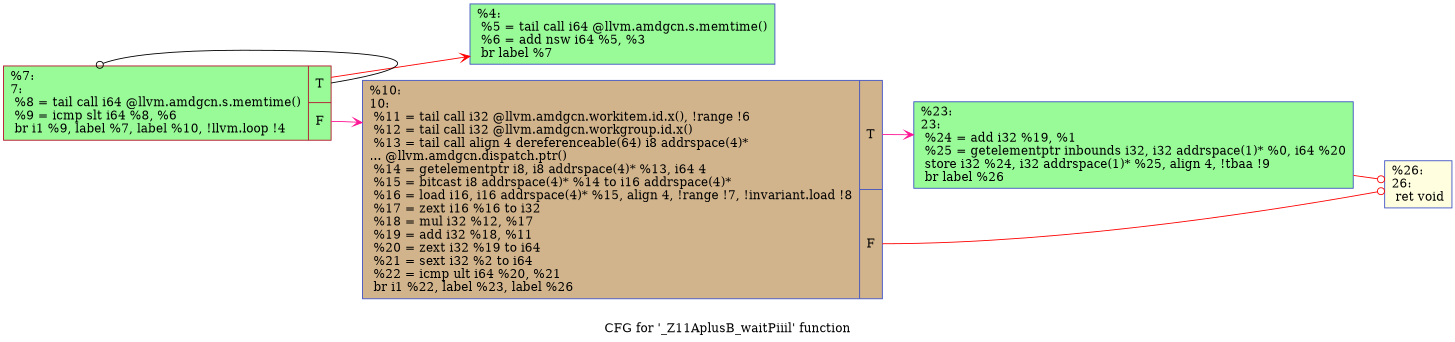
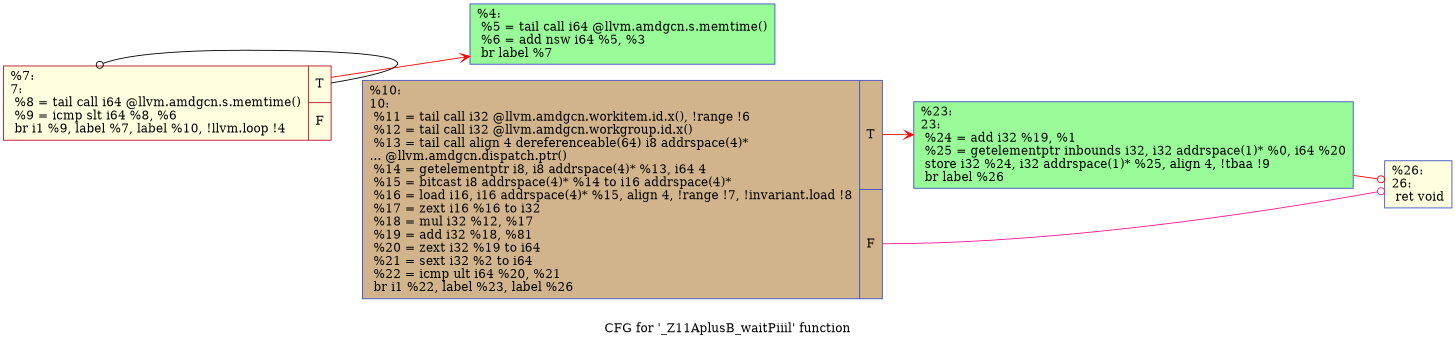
node "%7:": fillcolor palegreen -> lightyellow
edge "%7:" -> "%10:": removed
edge "%10:" -> "%23:": color deeppink -> red
edge "%10:" -> "%26:": color red -> deeppink
node "%10:": text "%19 = add i32 %18, %11" -> "%19 = add i32 %18, %81"
